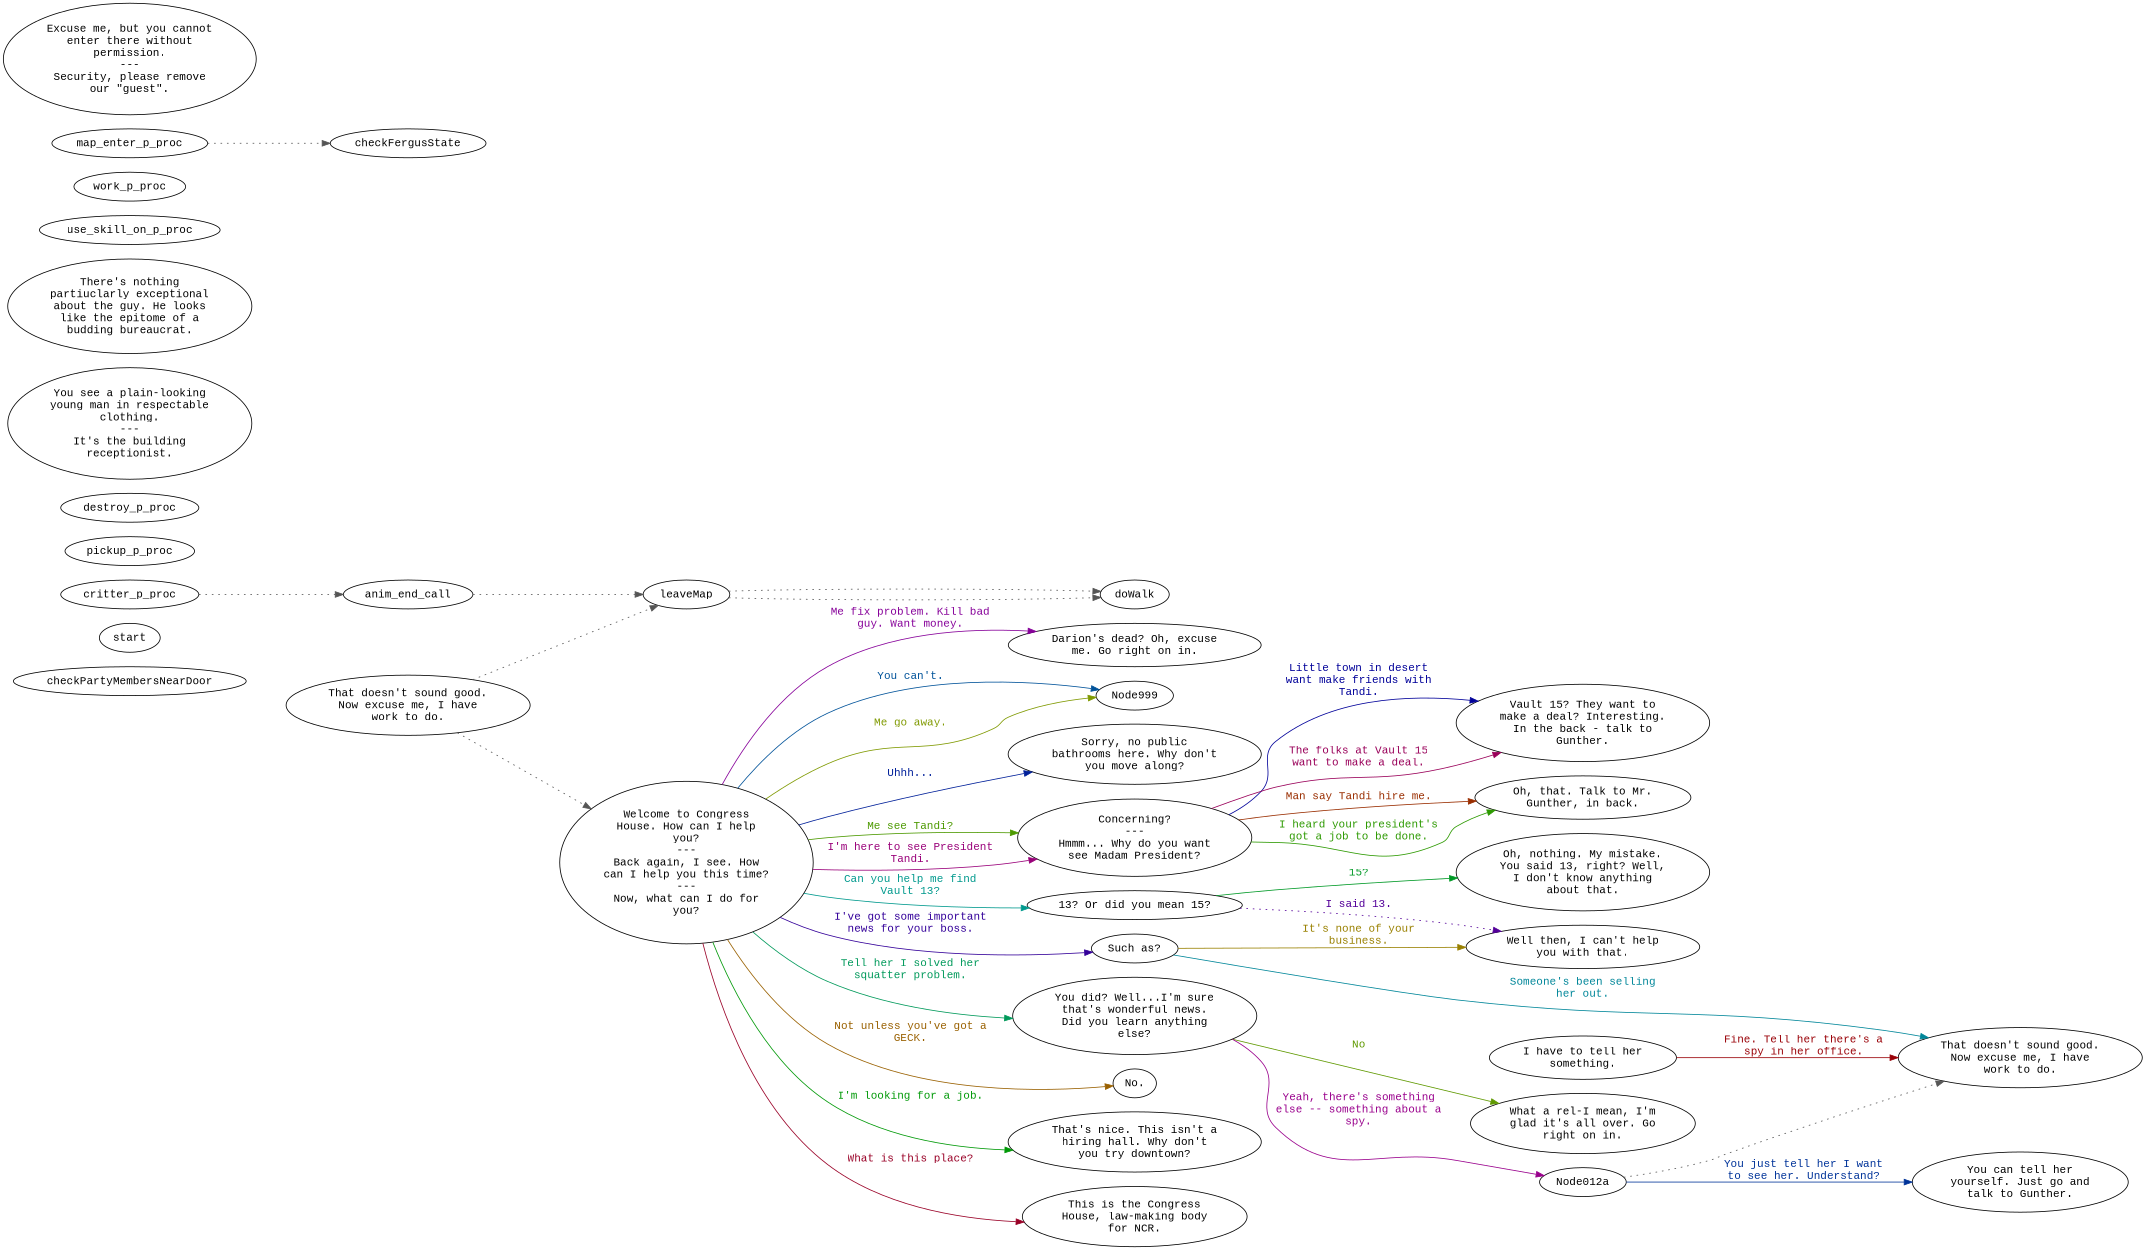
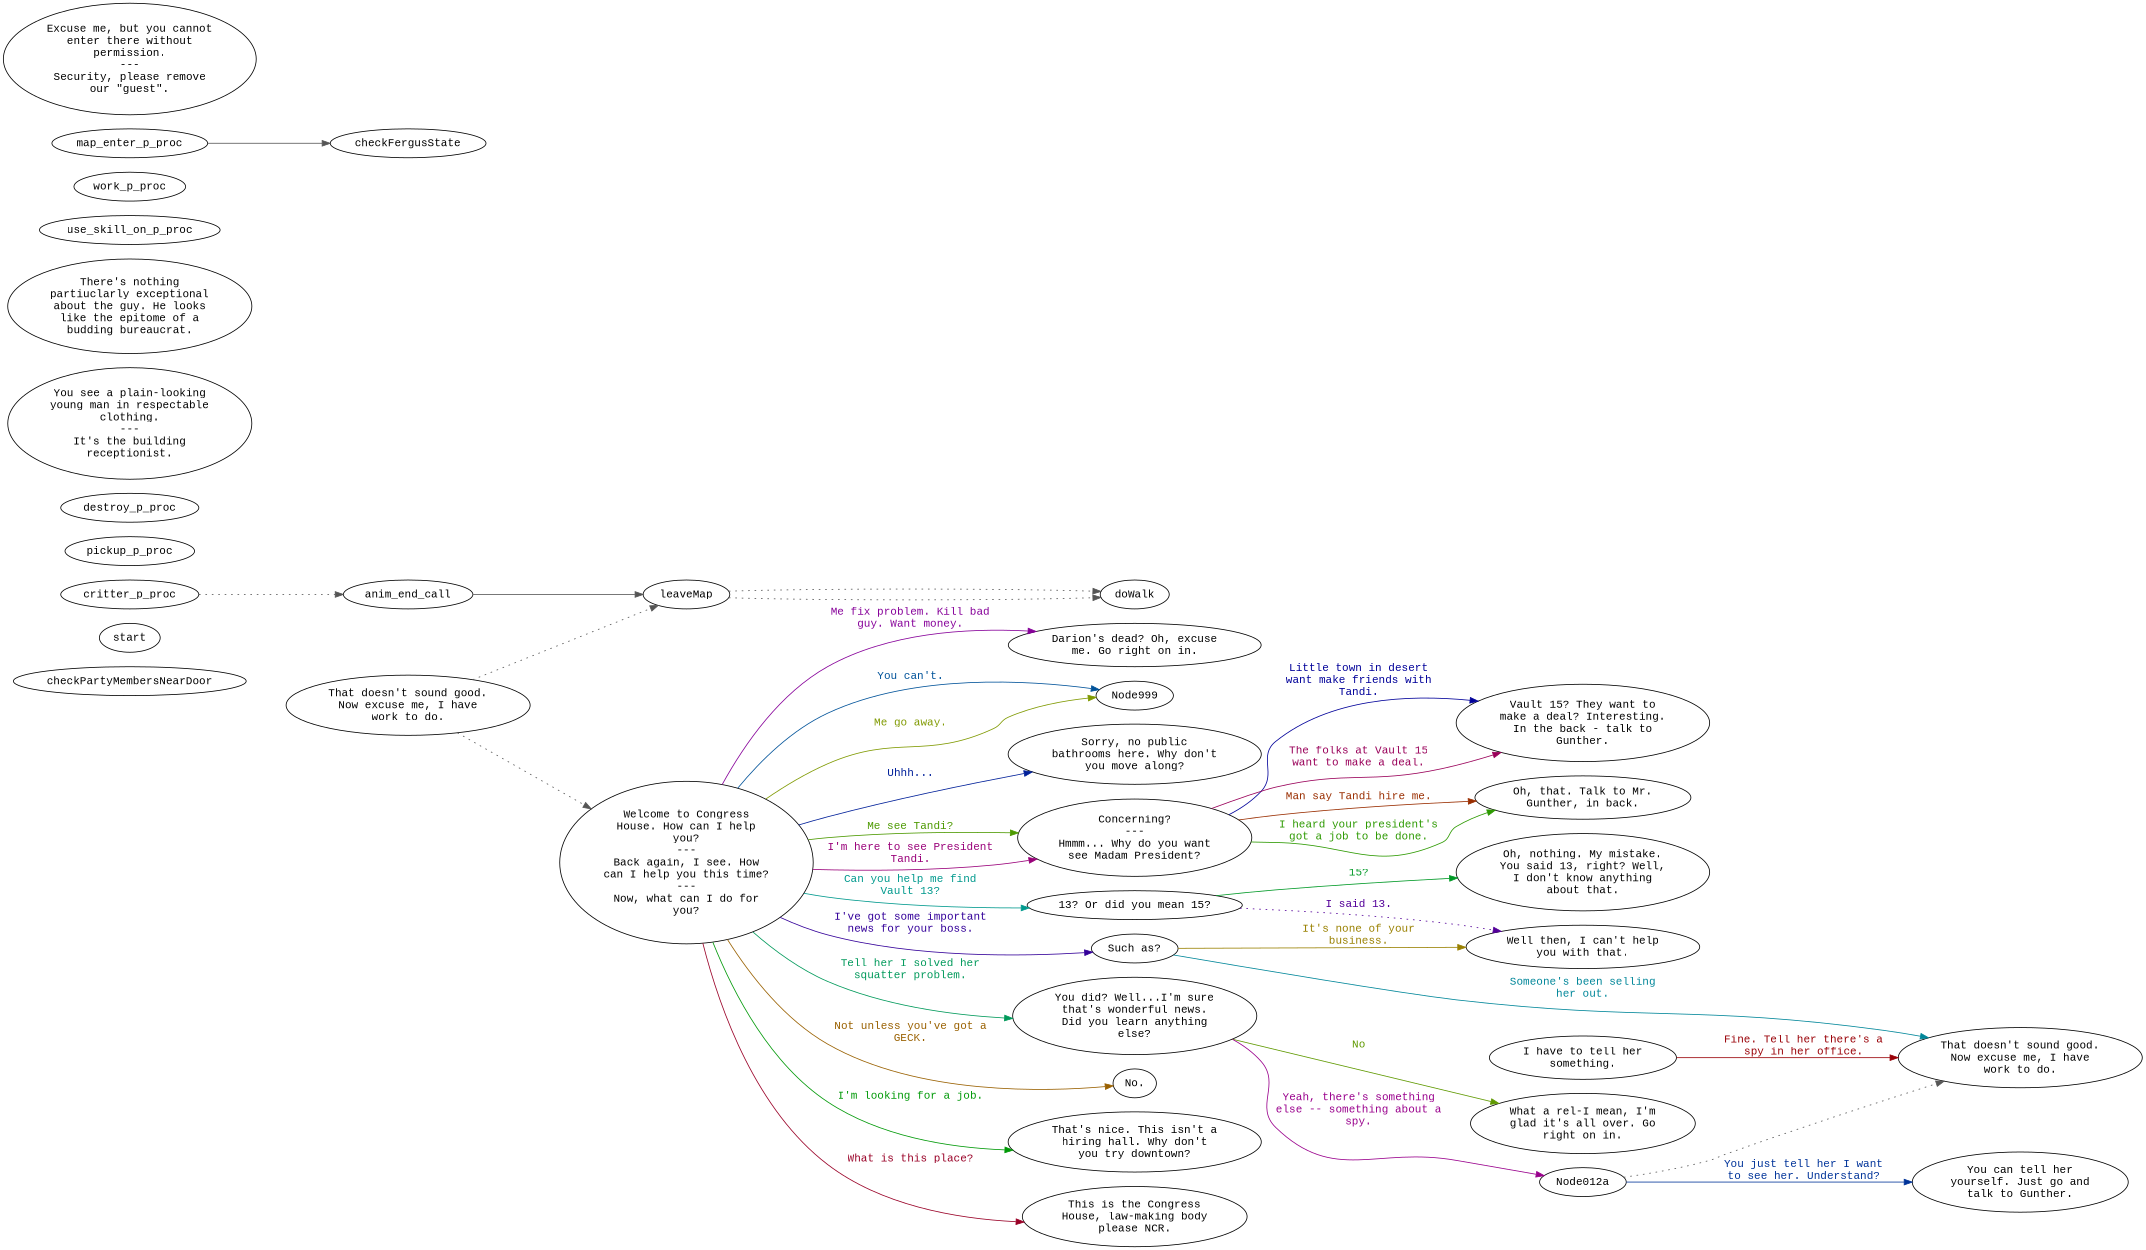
edge "map_enter_p_proc" -> "checkFergusState": style dotted -> solid
edge "anim_end_call" -> "leaveMap": style dotted -> solid
node "This is the Congress House, law-making body for NCR.": label "This is the Congress House, law-making body for NCR." -> "This is the Congress House, law-making body please NCR."
